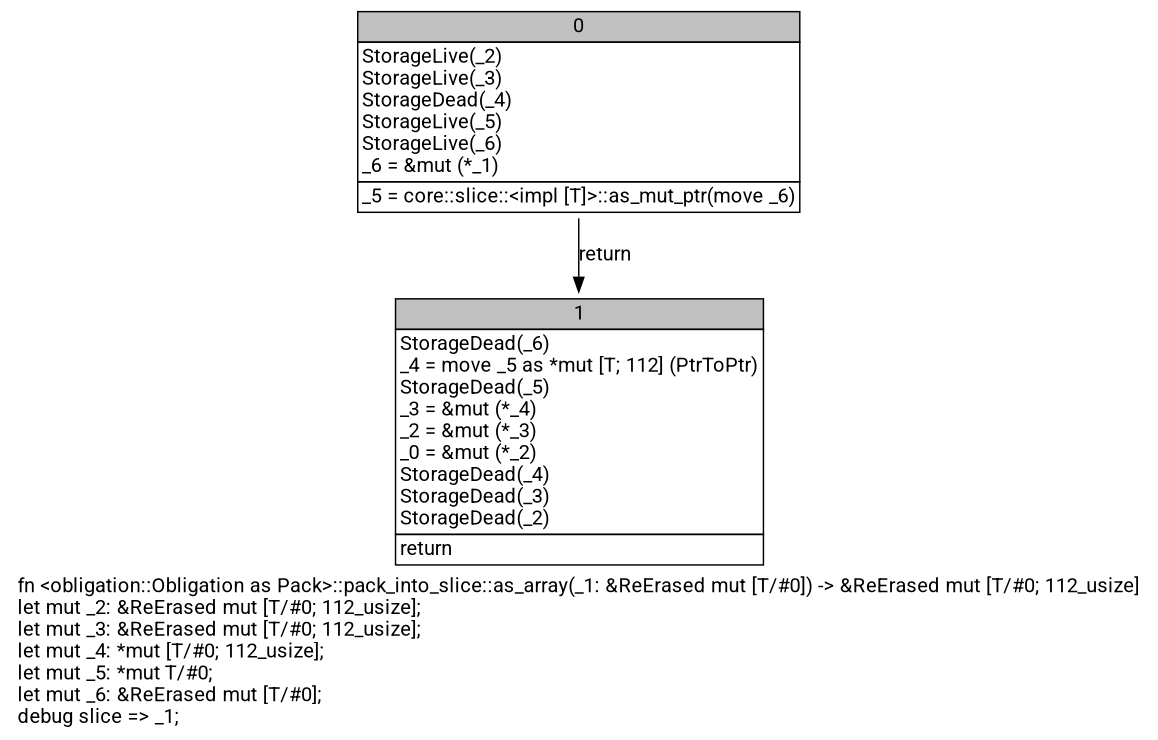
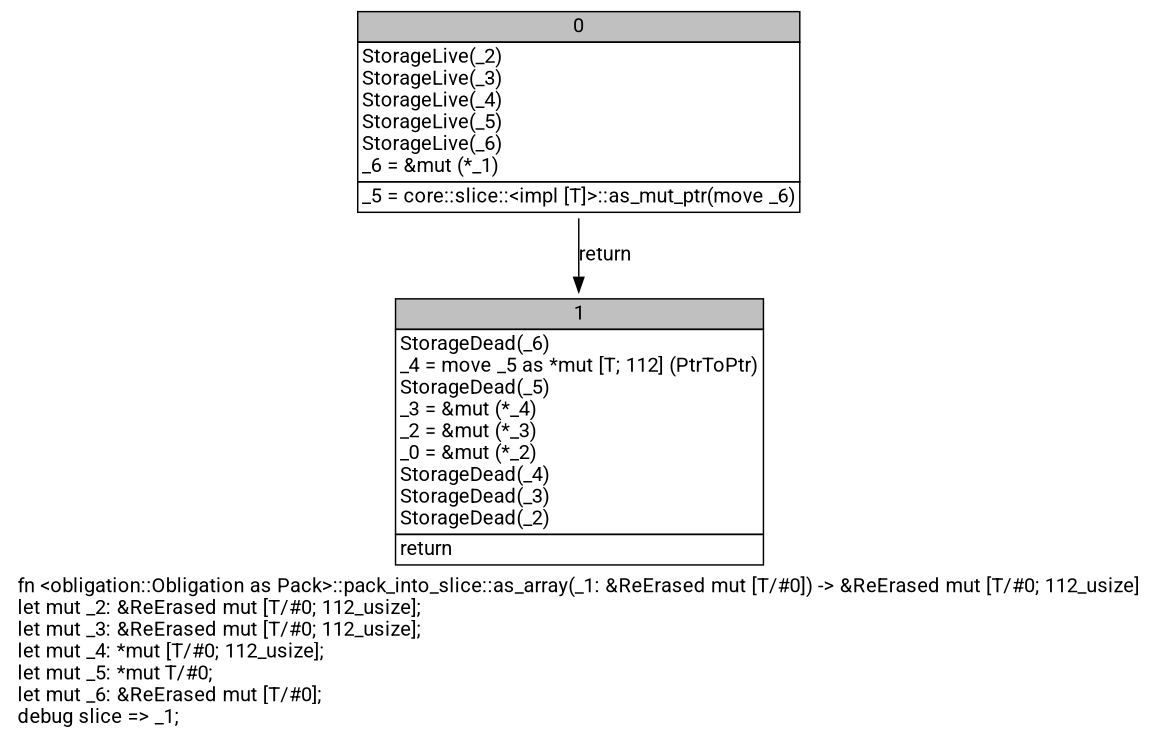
node "0": text "StorageDead(_4)" -> "StorageLive(_4)"
